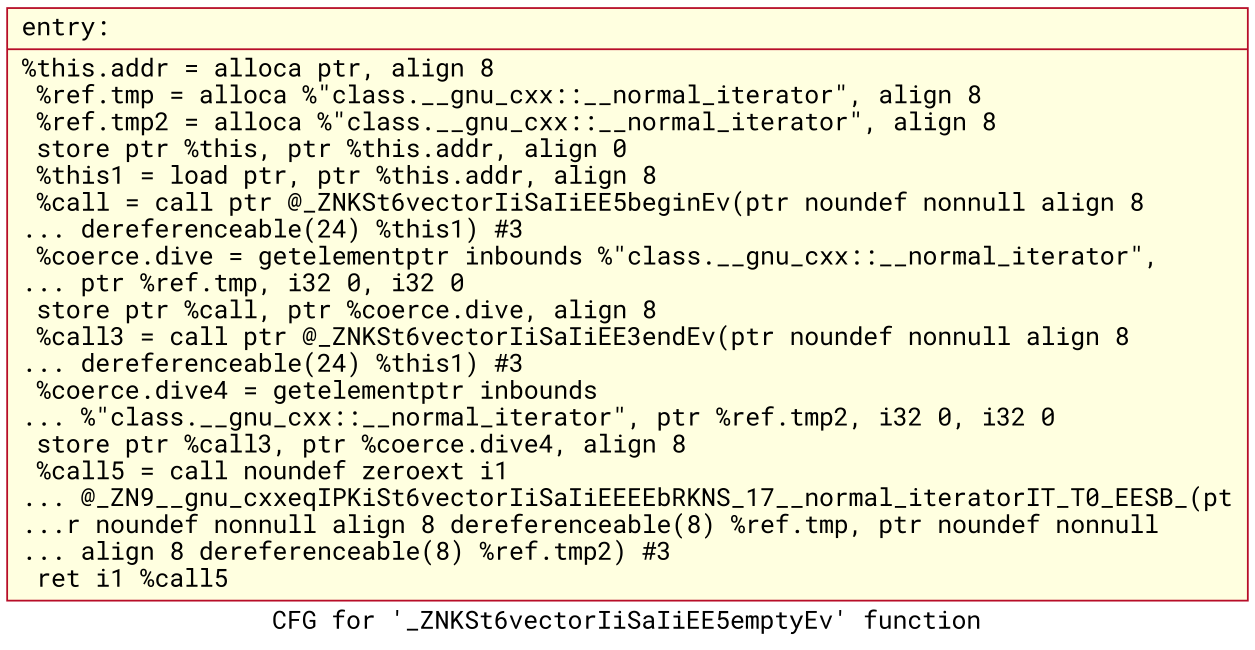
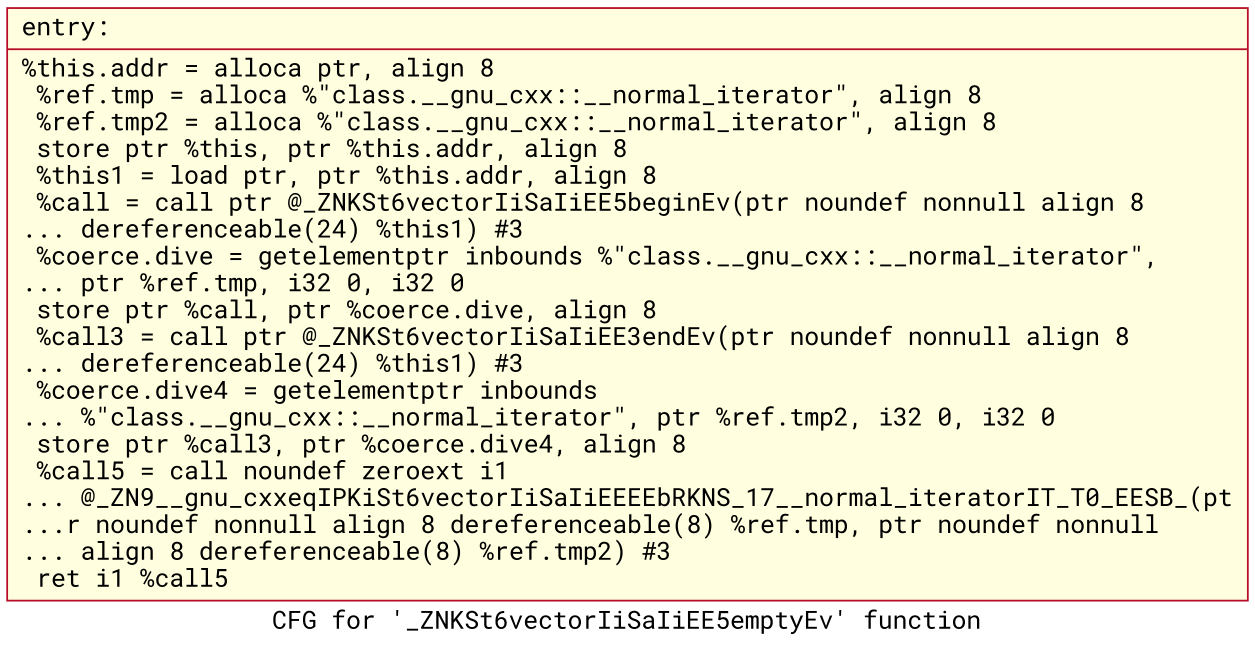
node "entry:": text "store ptr %this, ptr %this.addr, align 0" -> "store ptr %this, ptr %this.addr, align 8"
